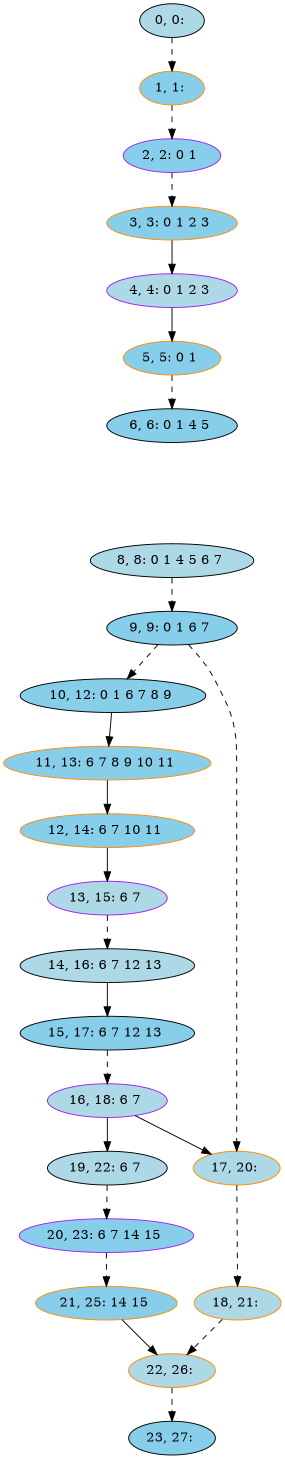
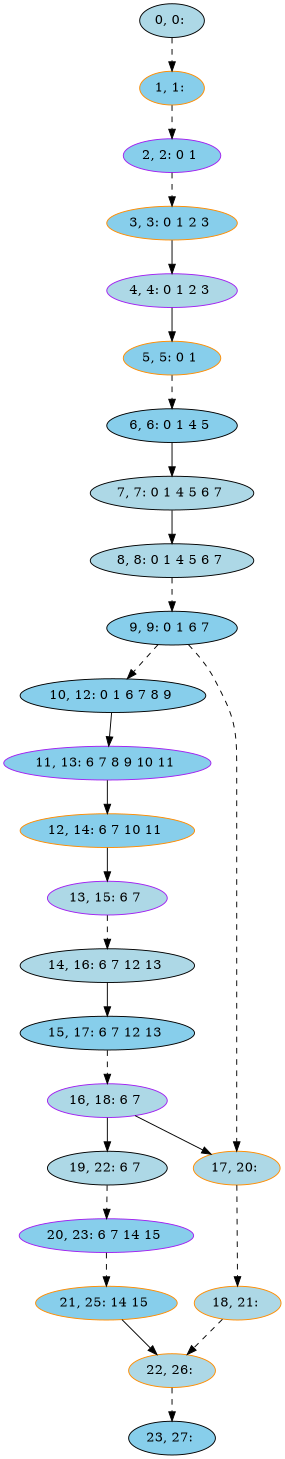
node "7, 7: 0 1 4 5 6 7": added
node "11, 13: 6 7 8 9 10 11": color darkorange -> purple
